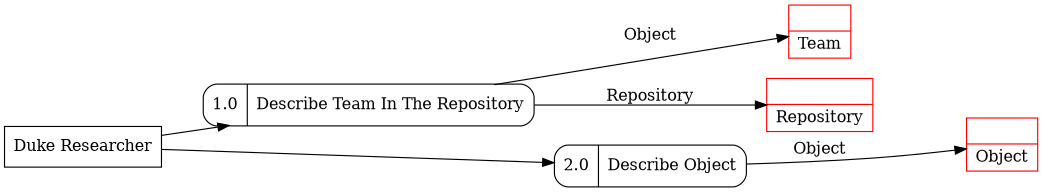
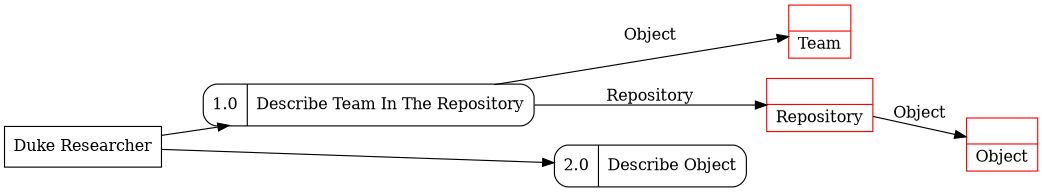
edge "2.0" -> "Object": now "Repository" -> "Object"
